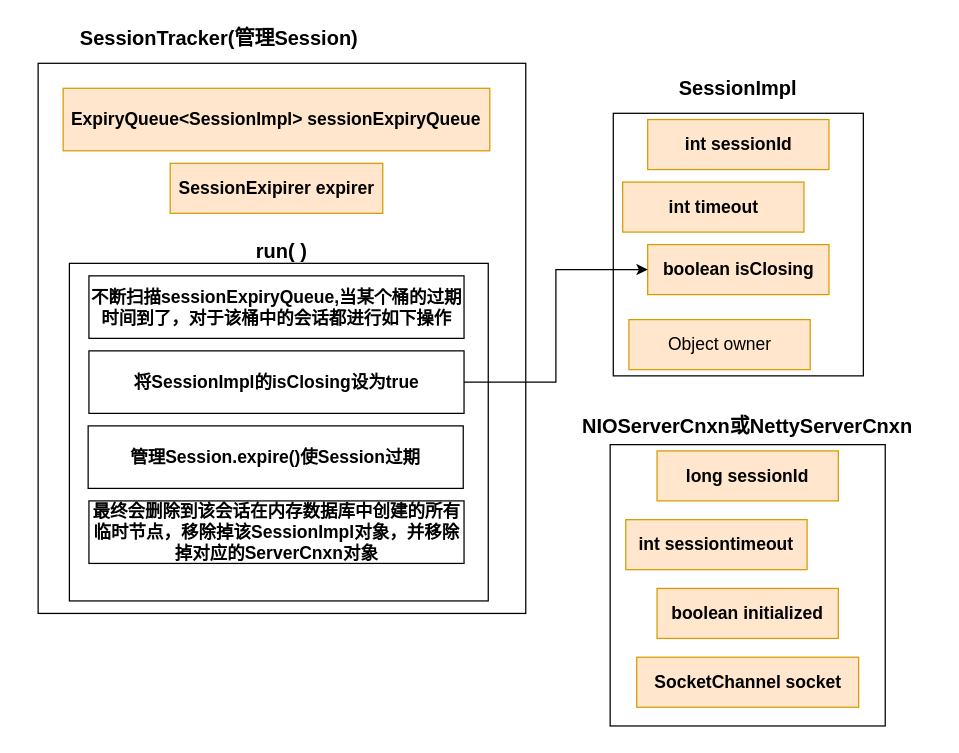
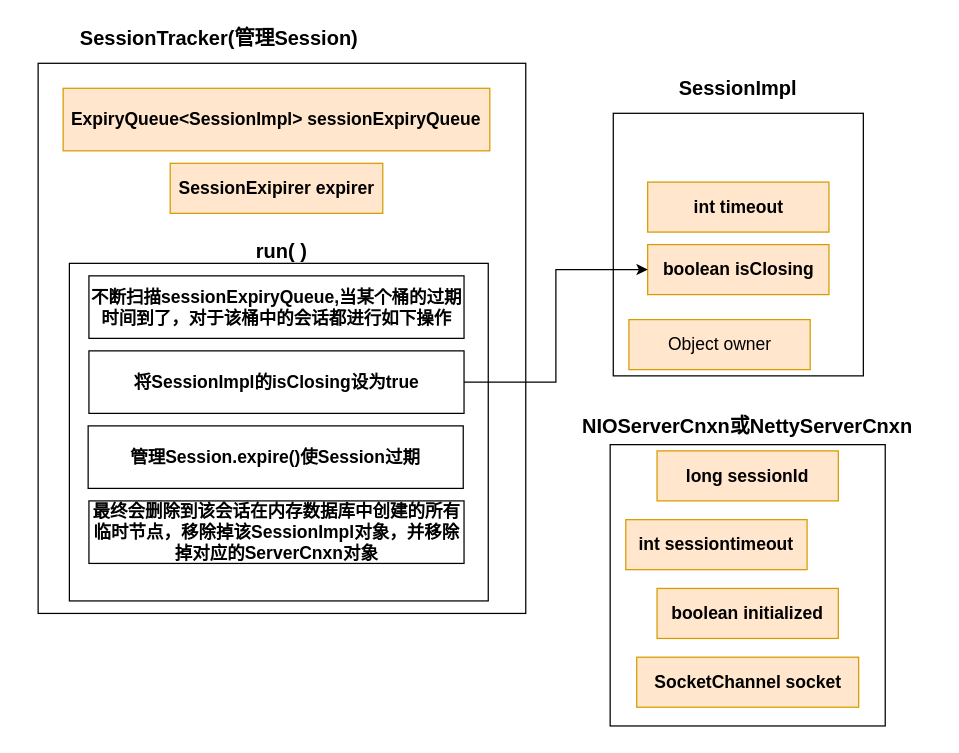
node "int sessionId": removed
node "int timeout": moved (713, 207) -> (738, 207)
